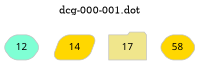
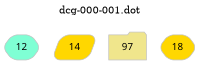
node "17": label "17" -> "97"
node "58": label "58" -> "18"
